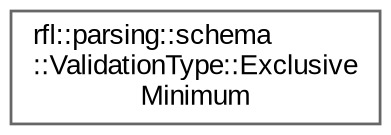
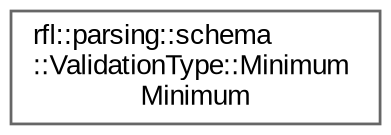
node "rfl::parsing::schema ::ValidationType::Exclusive Minimum": label "rfl::parsing::schema ::ValidationType::Exclusive Minimum" -> "rfl::parsing::schema ::ValidationType::Minimum Minimum"
